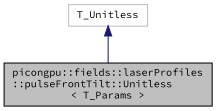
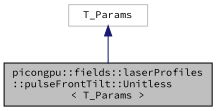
node "T_Unitless": label "T_Unitless" -> "T_Params"
